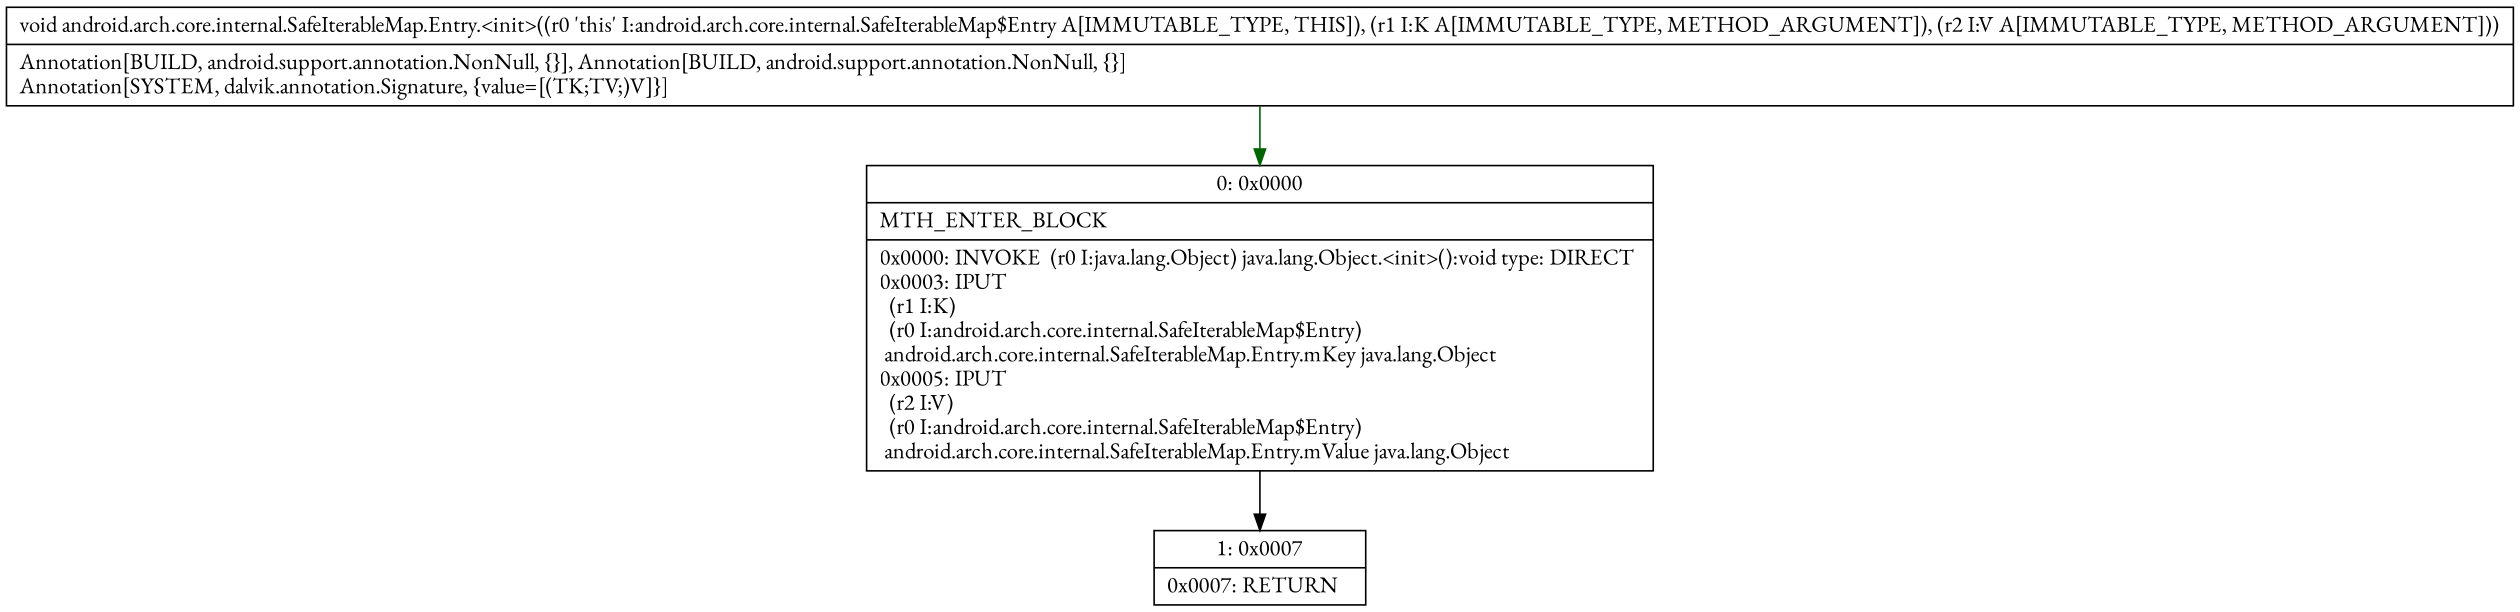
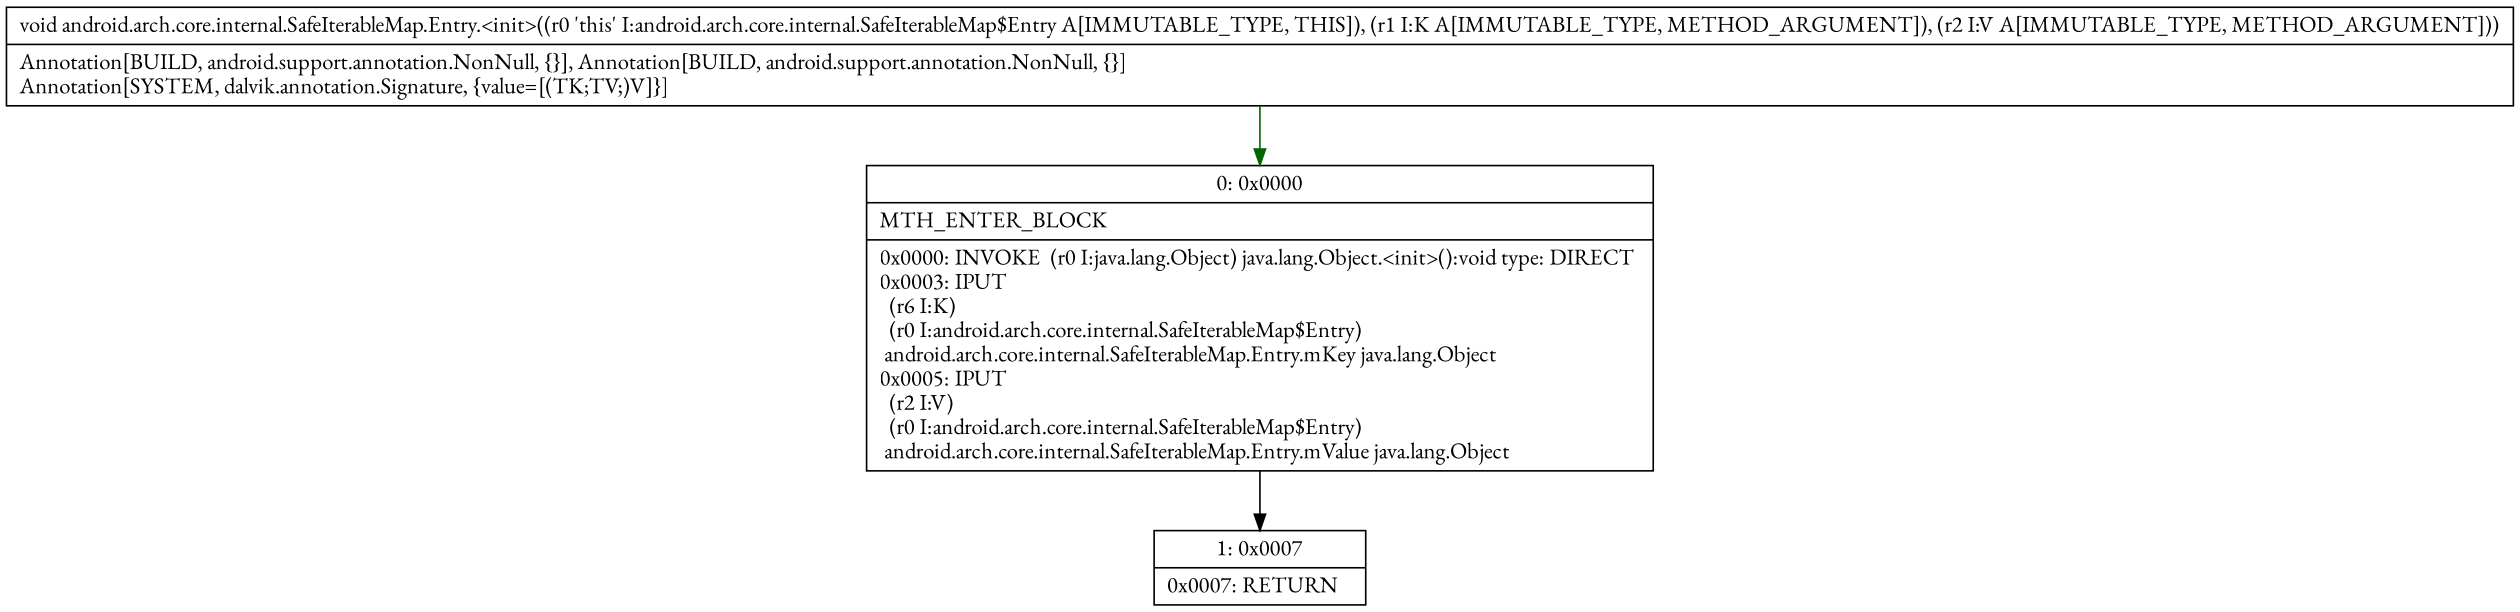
node "0: 0x0000": text "(r1 I:K)" -> "(r6 I:K)"
